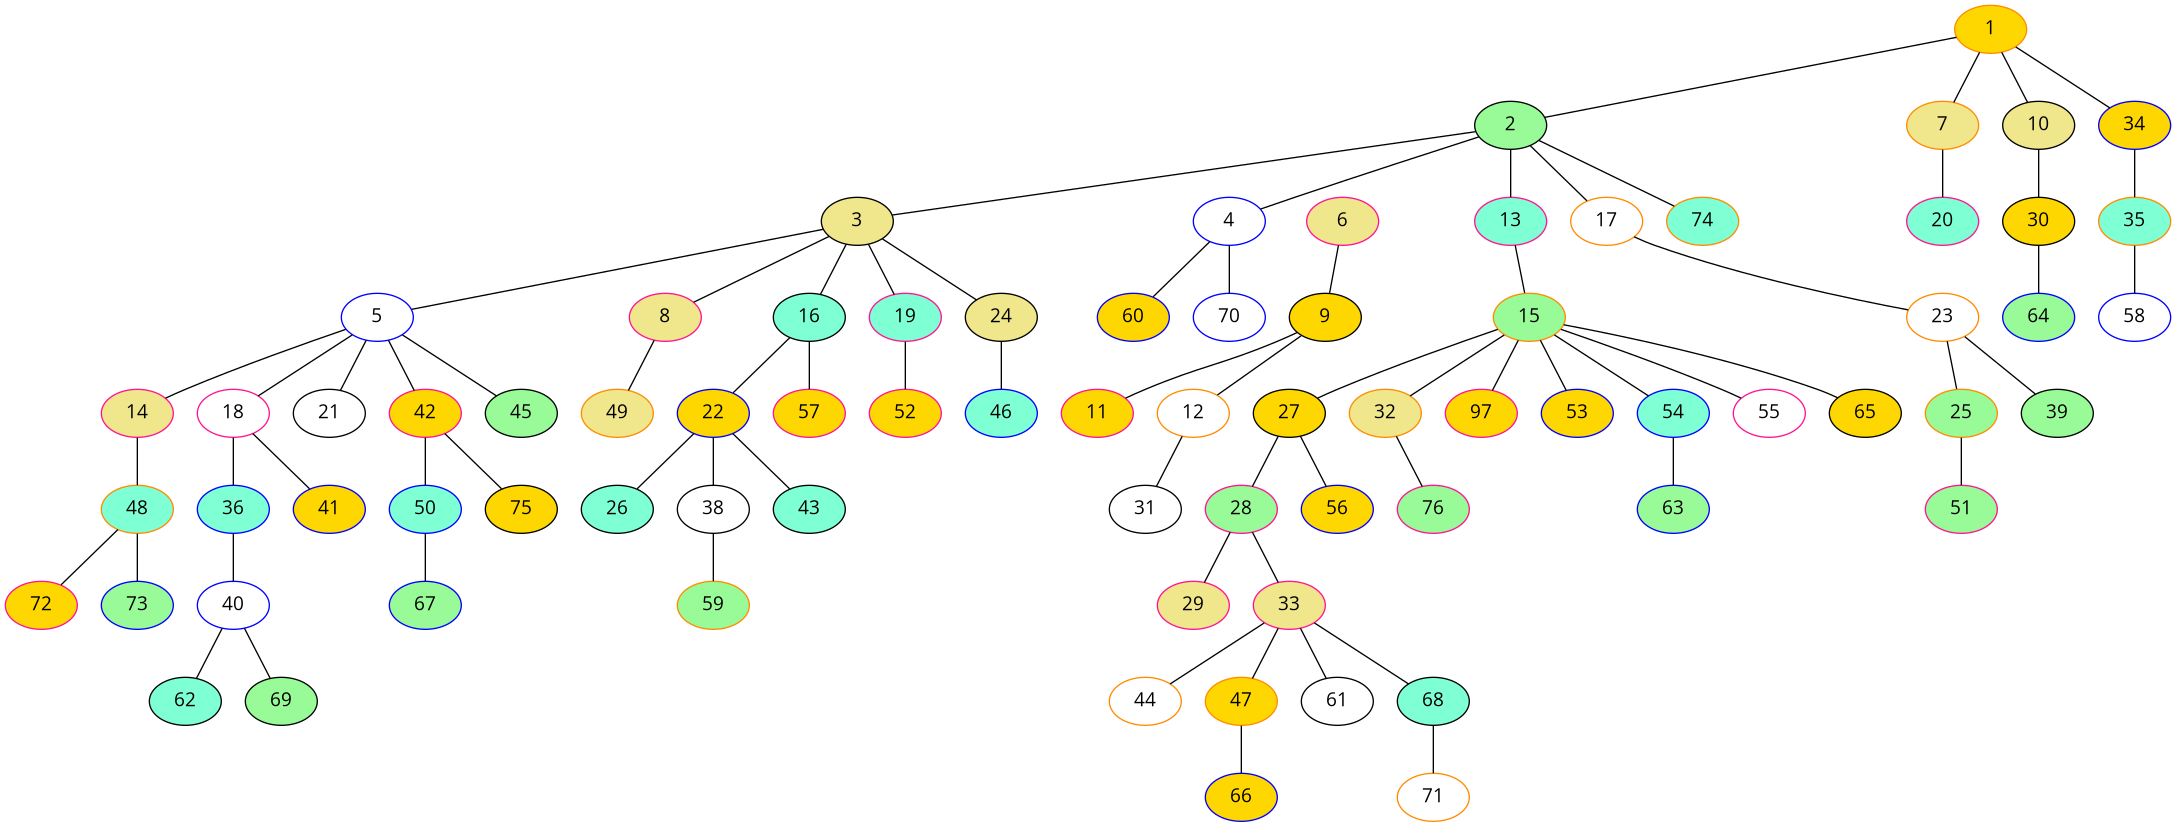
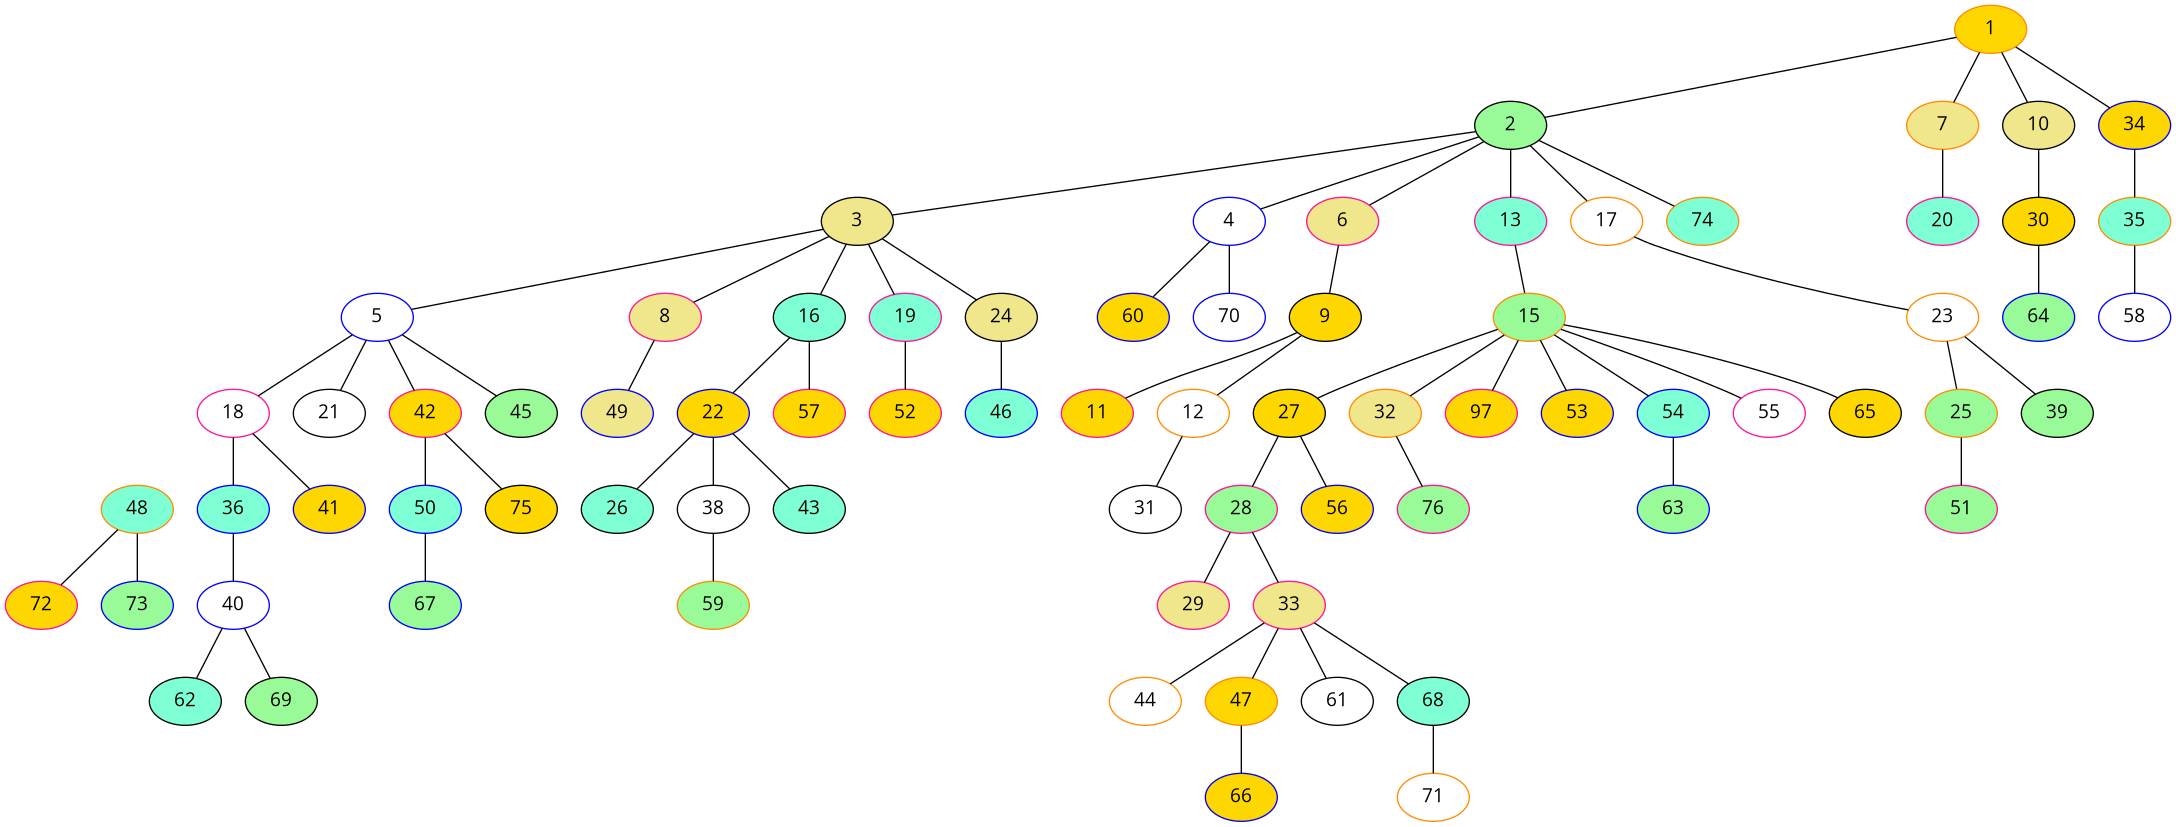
edge "2" -- "6": added
node "14": removed
node "49": color darkorange -> blue
